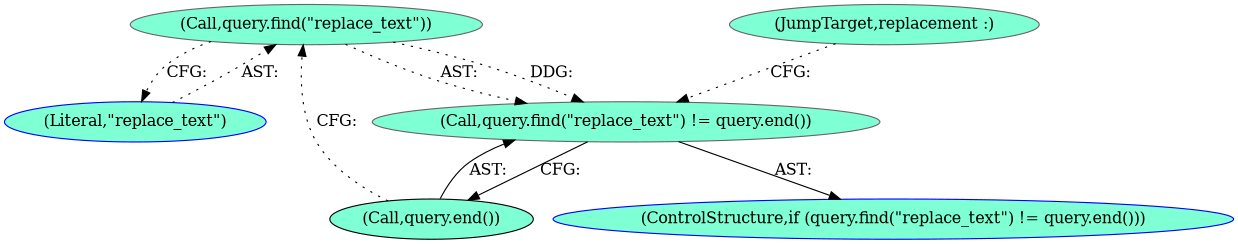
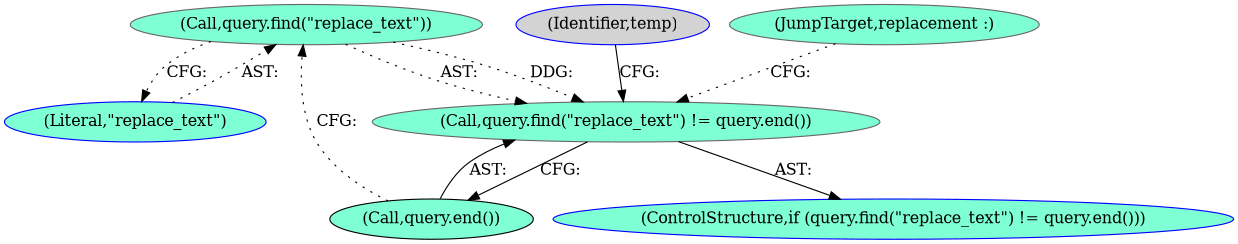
node "(Identifier,temp)": added
